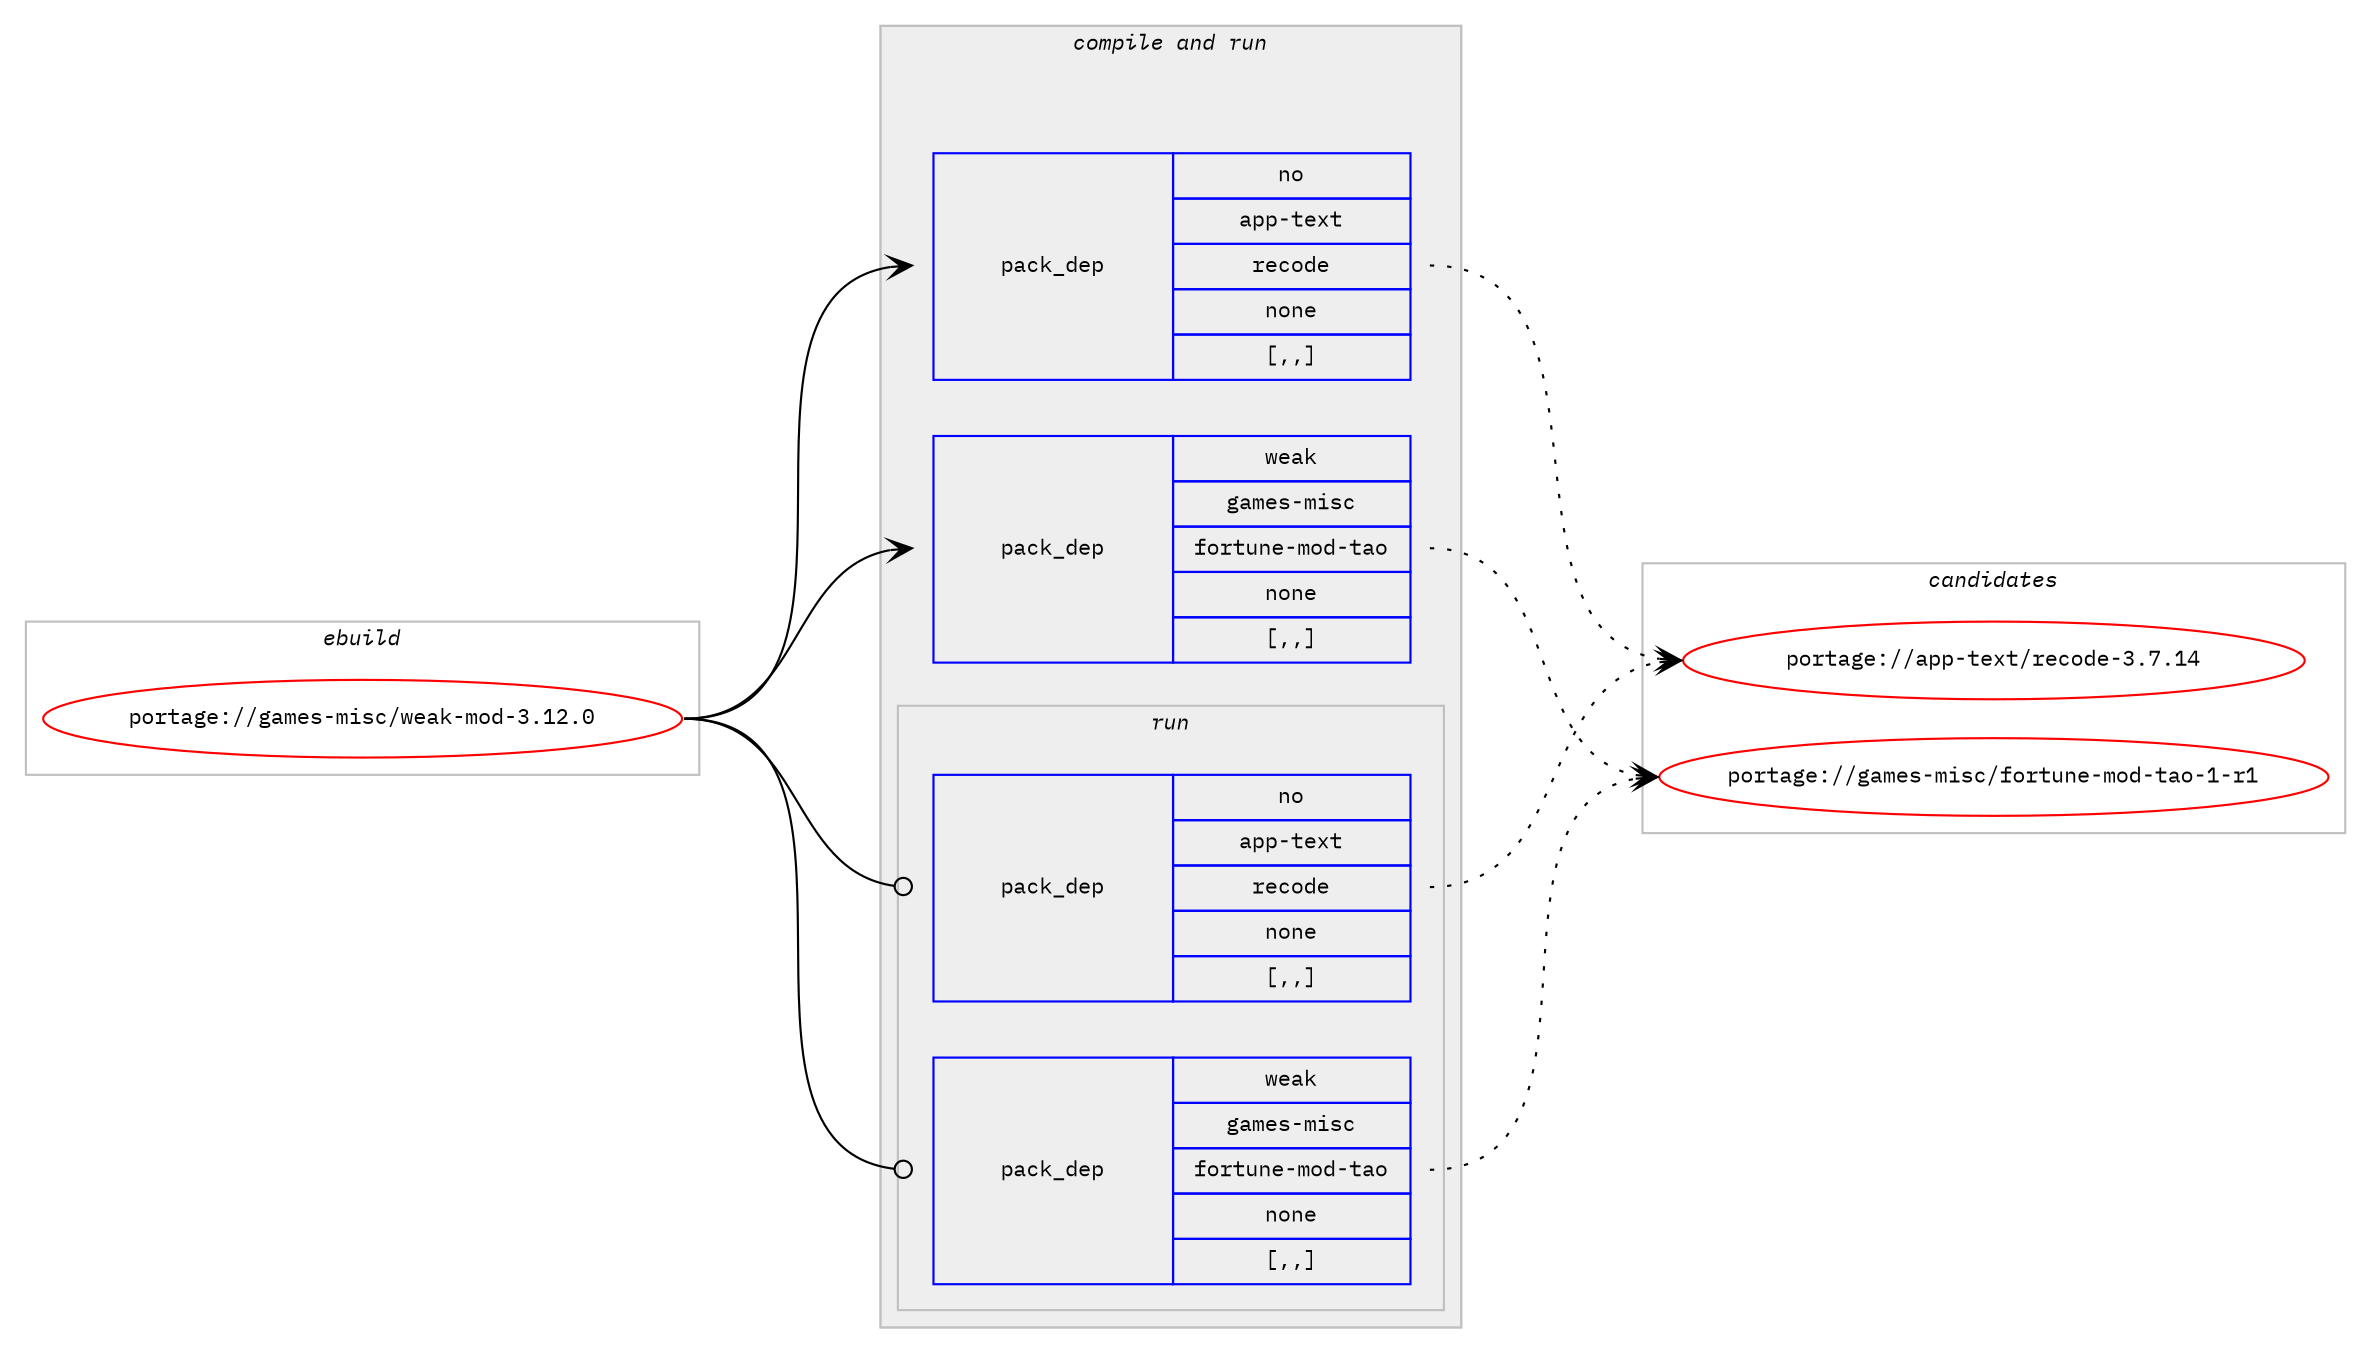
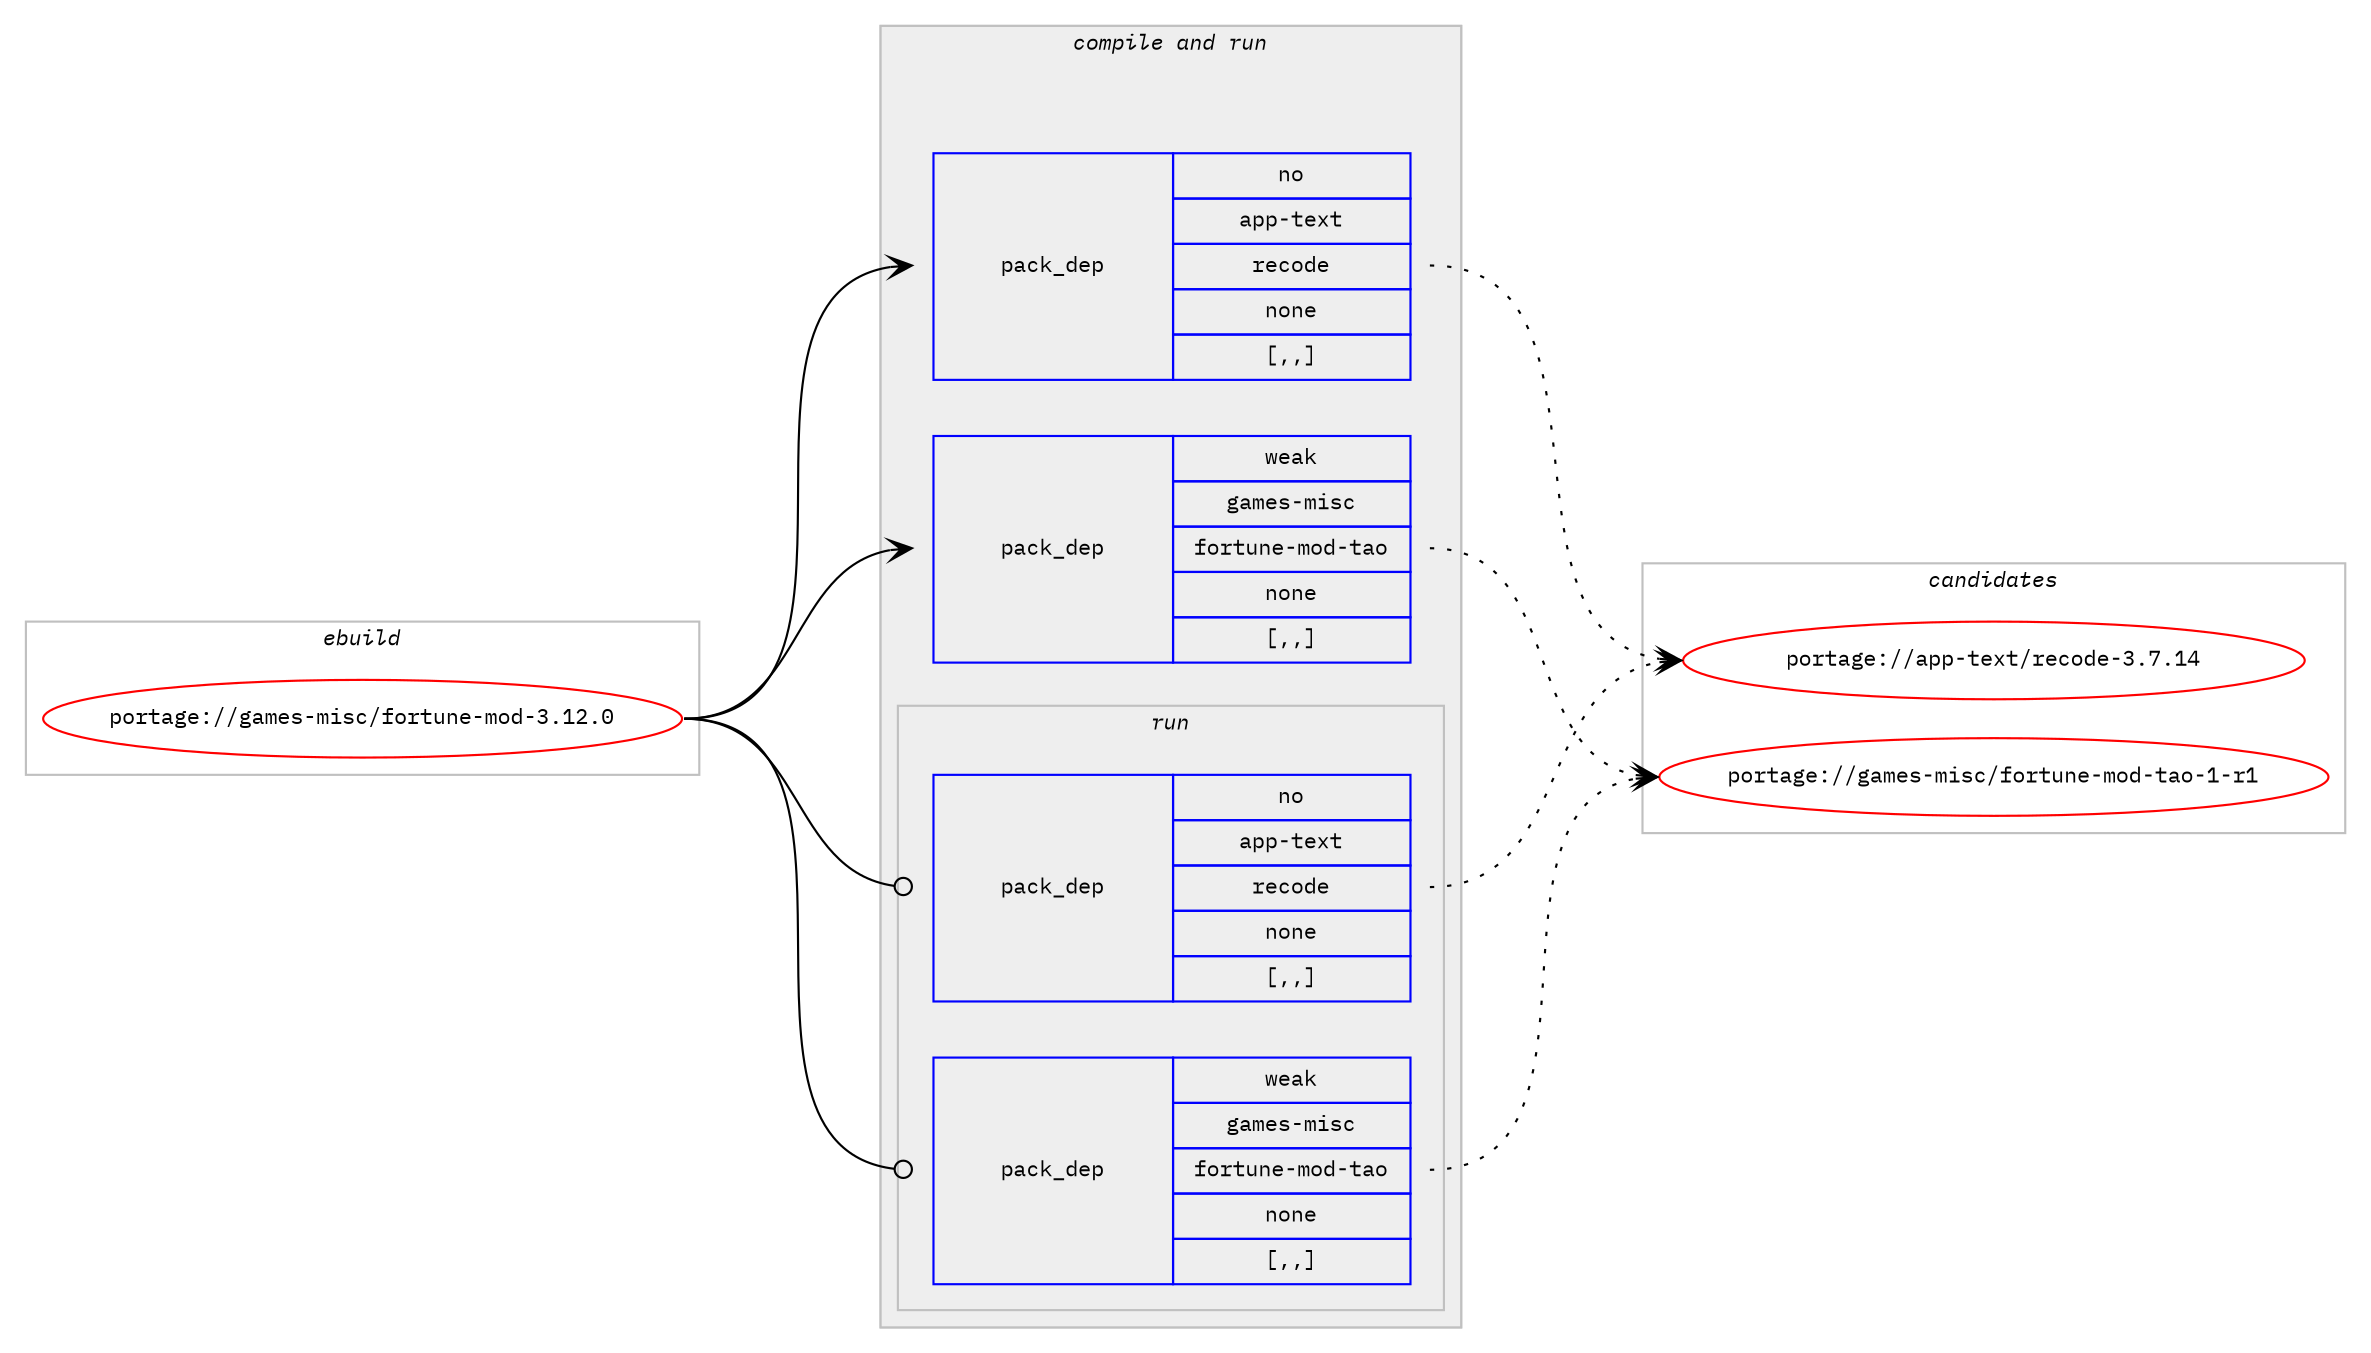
node "portage://games-misc/weak-mod-3.12.0": label "portage://games-misc/weak-mod-3.12.0" -> "portage://games-misc/fortune-mod-3.12.0"
